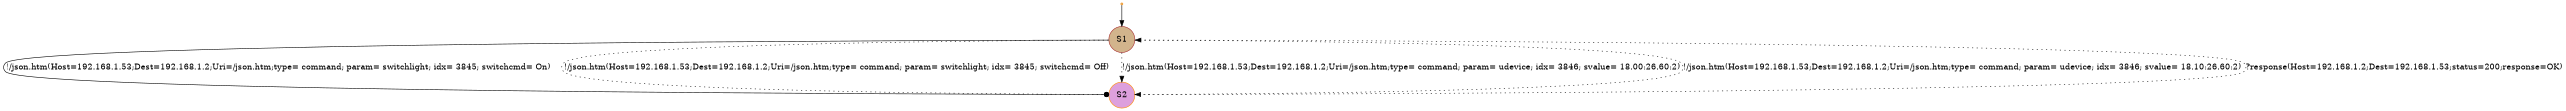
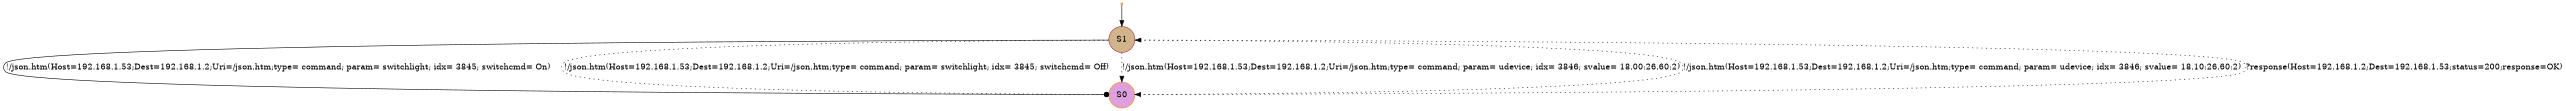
node "S2": label "S2" -> "S0"
